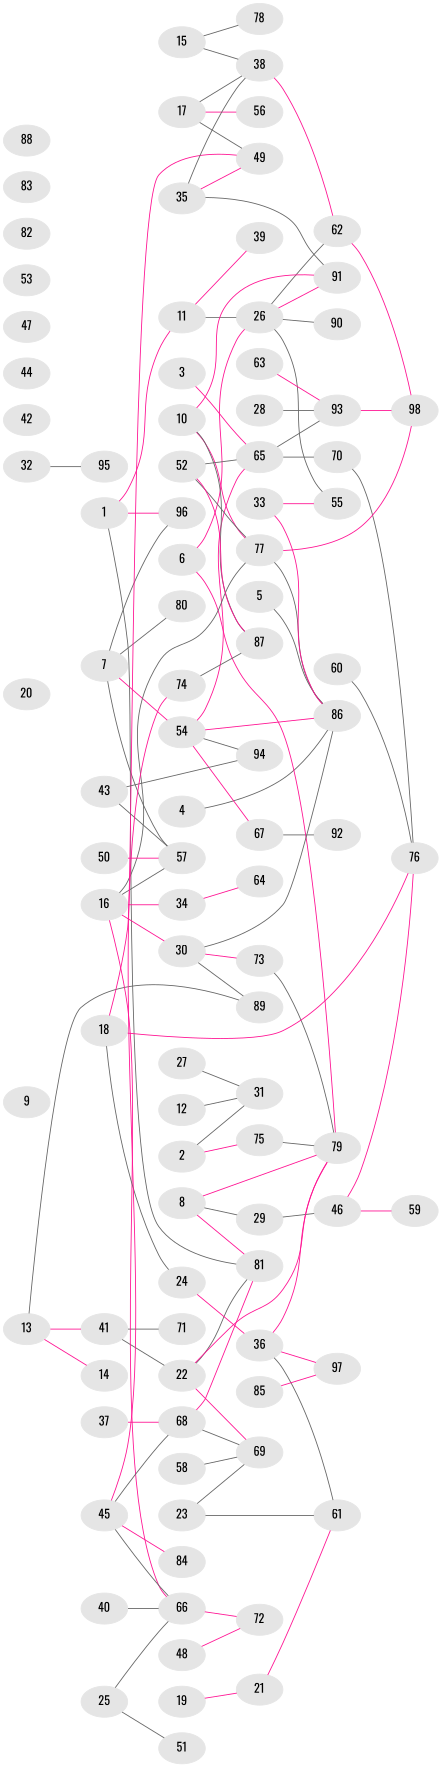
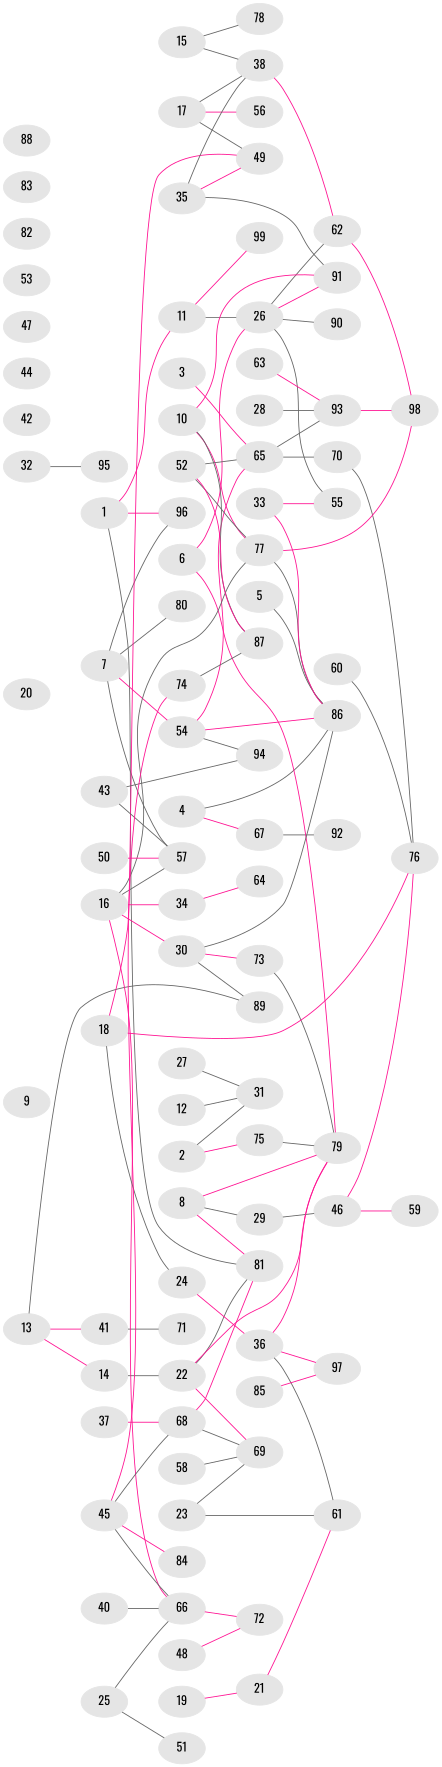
node "39": label "39" -> "99"
edge "54" -- "67": now "4" -- "67"
edge "41" -- "22": now "14" -- "22"
